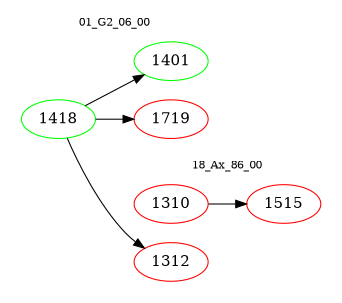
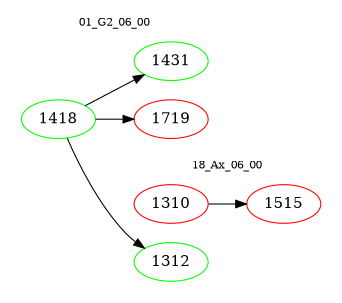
node "1401": label "1401" -> "1431"
cluster "18_Ax_86_00": label "18_Ax_86_00" -> "18_Ax_06_00"
node "1312": color red -> green
